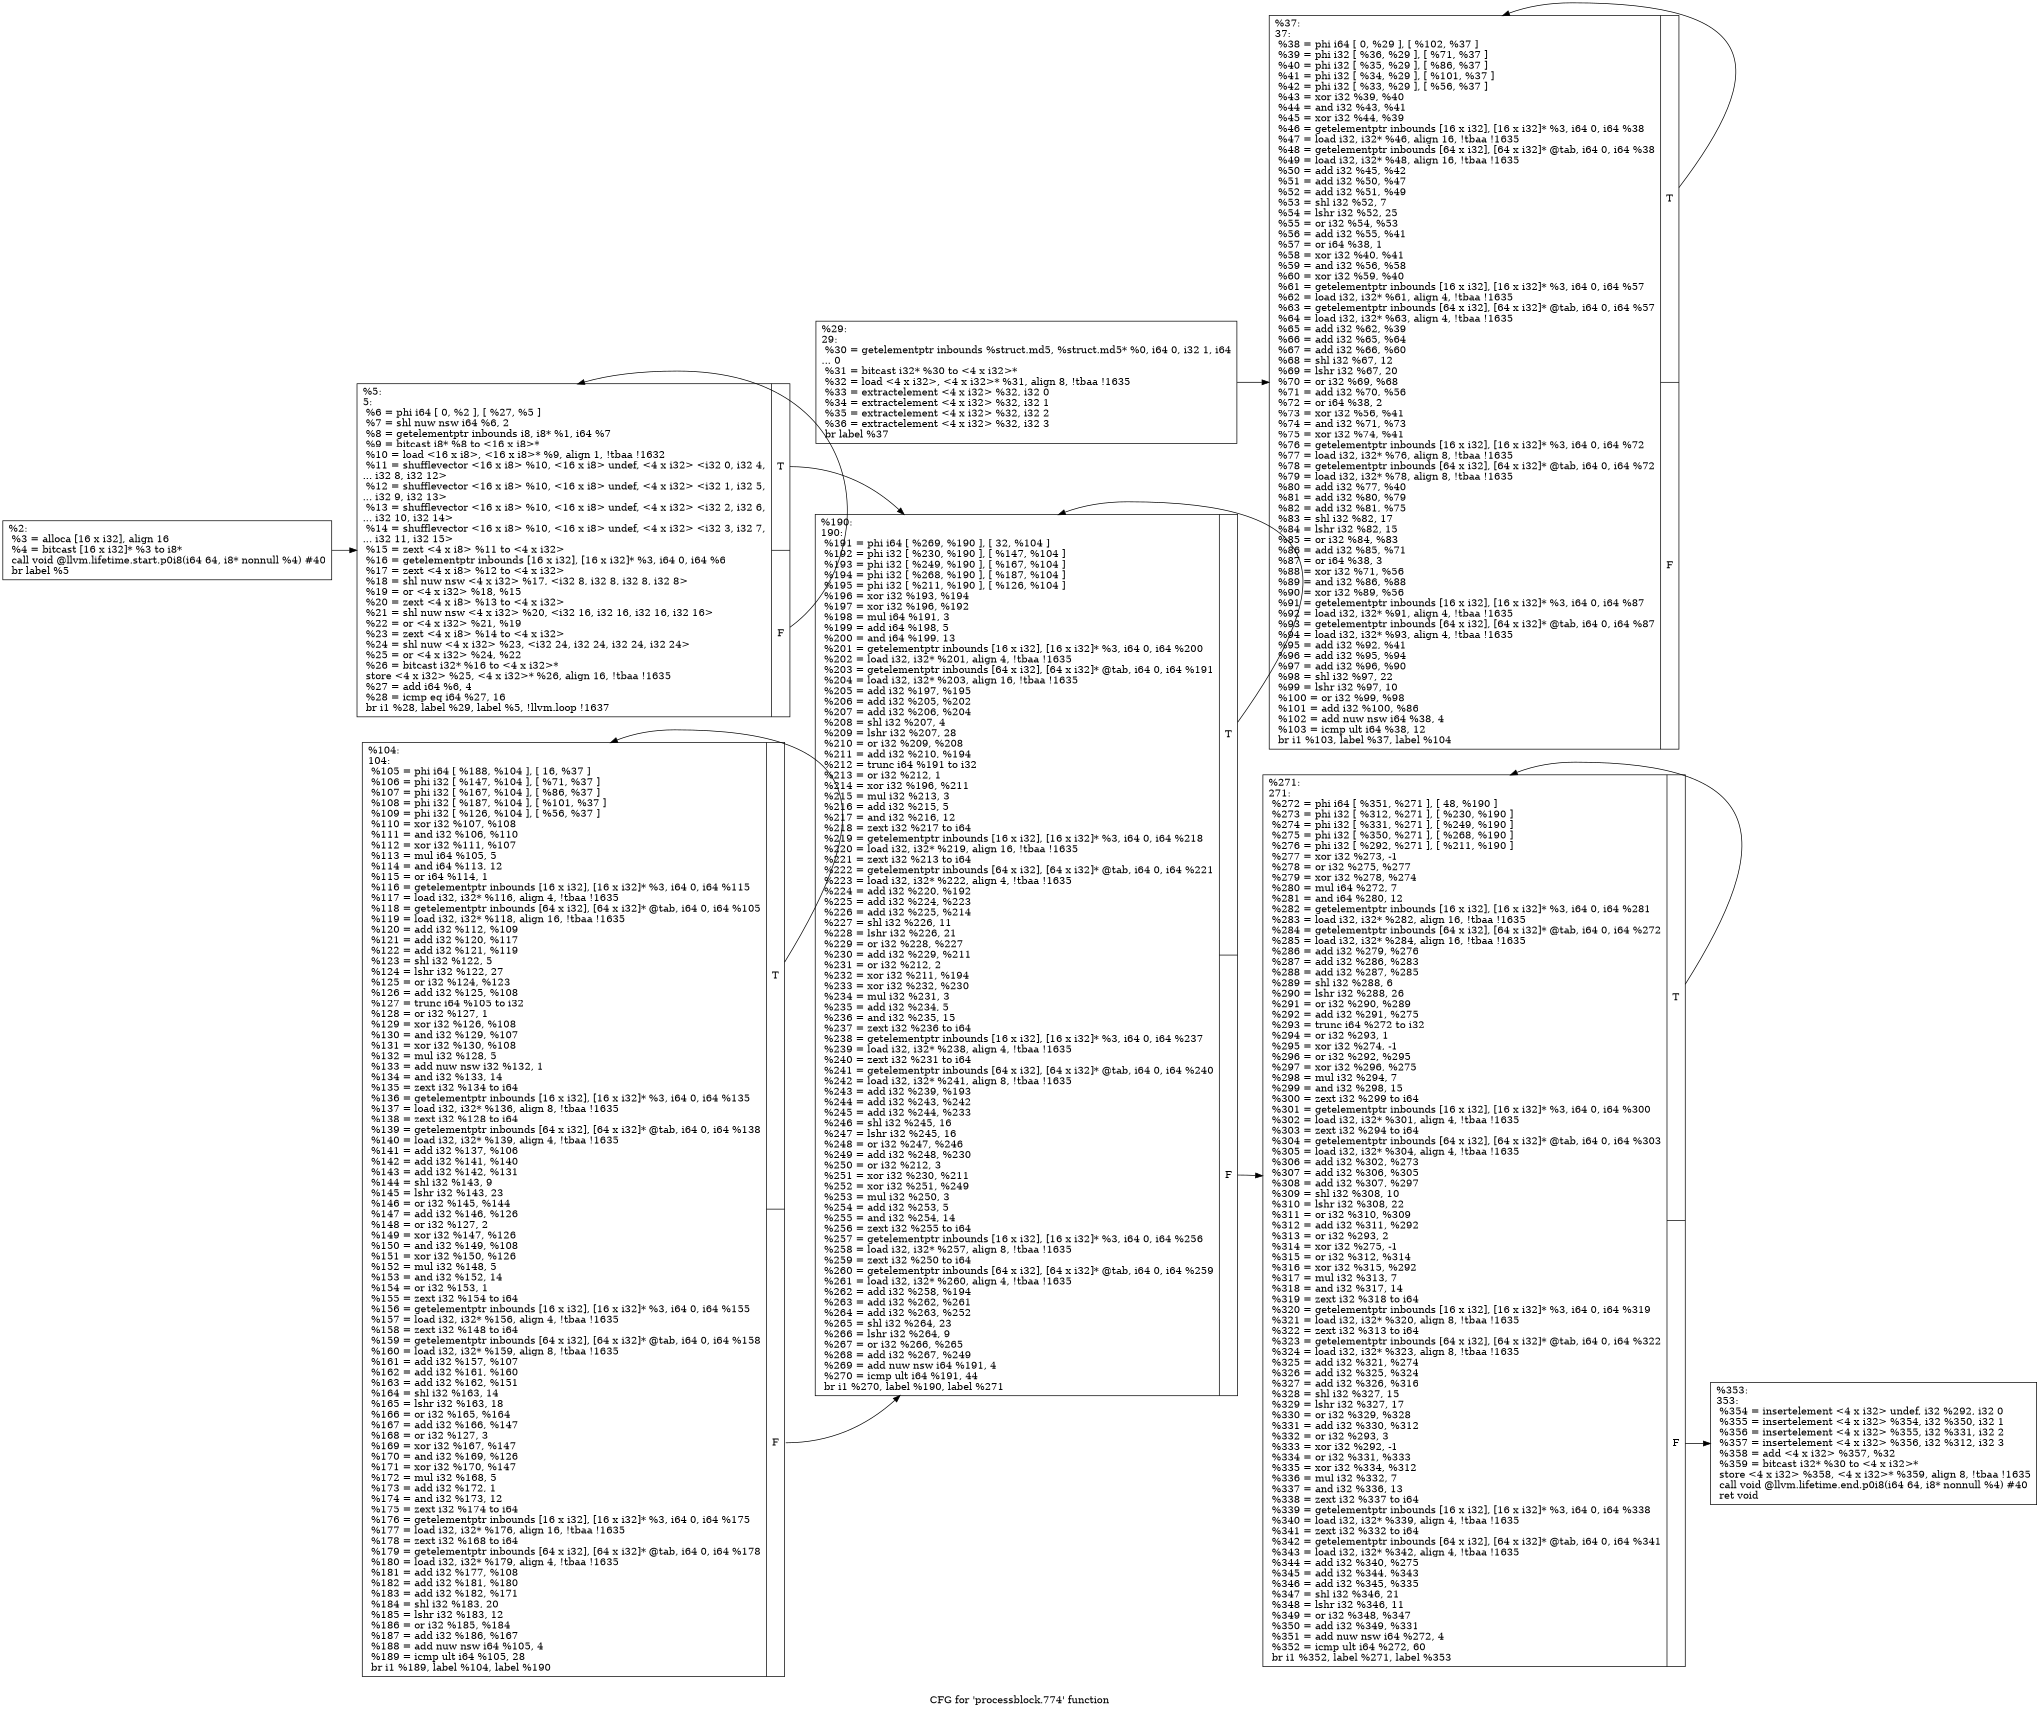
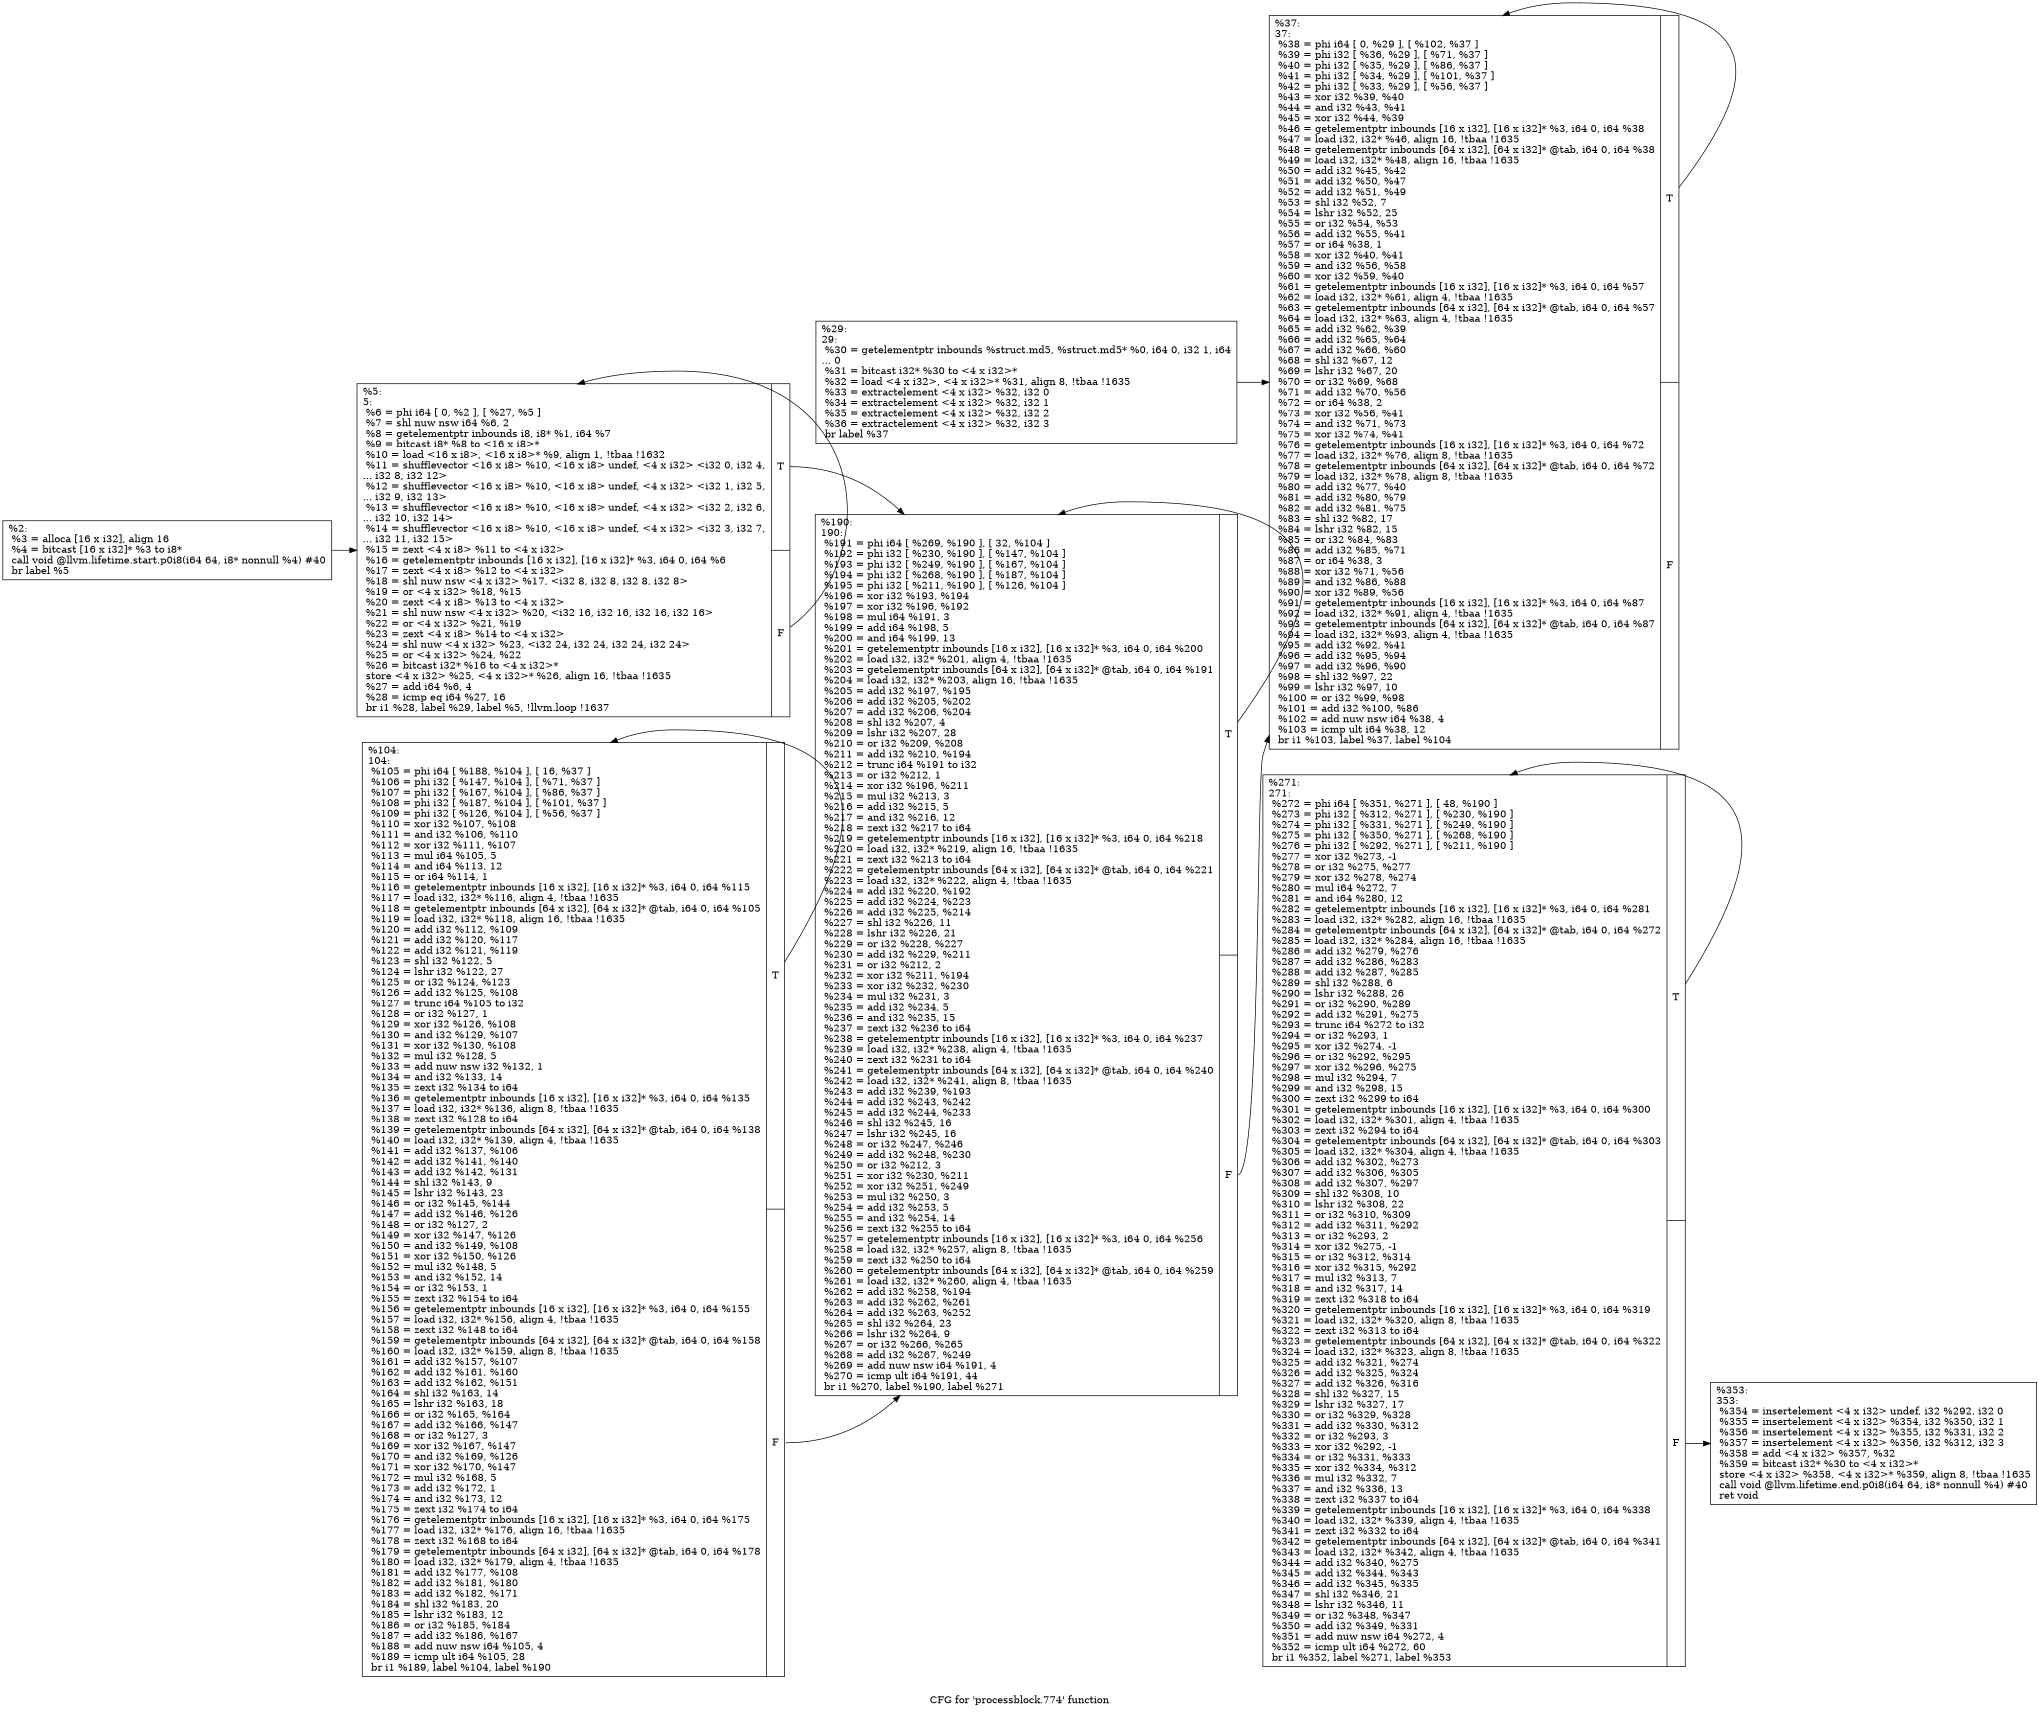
edge "%190:" -> "%271:": now "%190:" -> "%37:"
